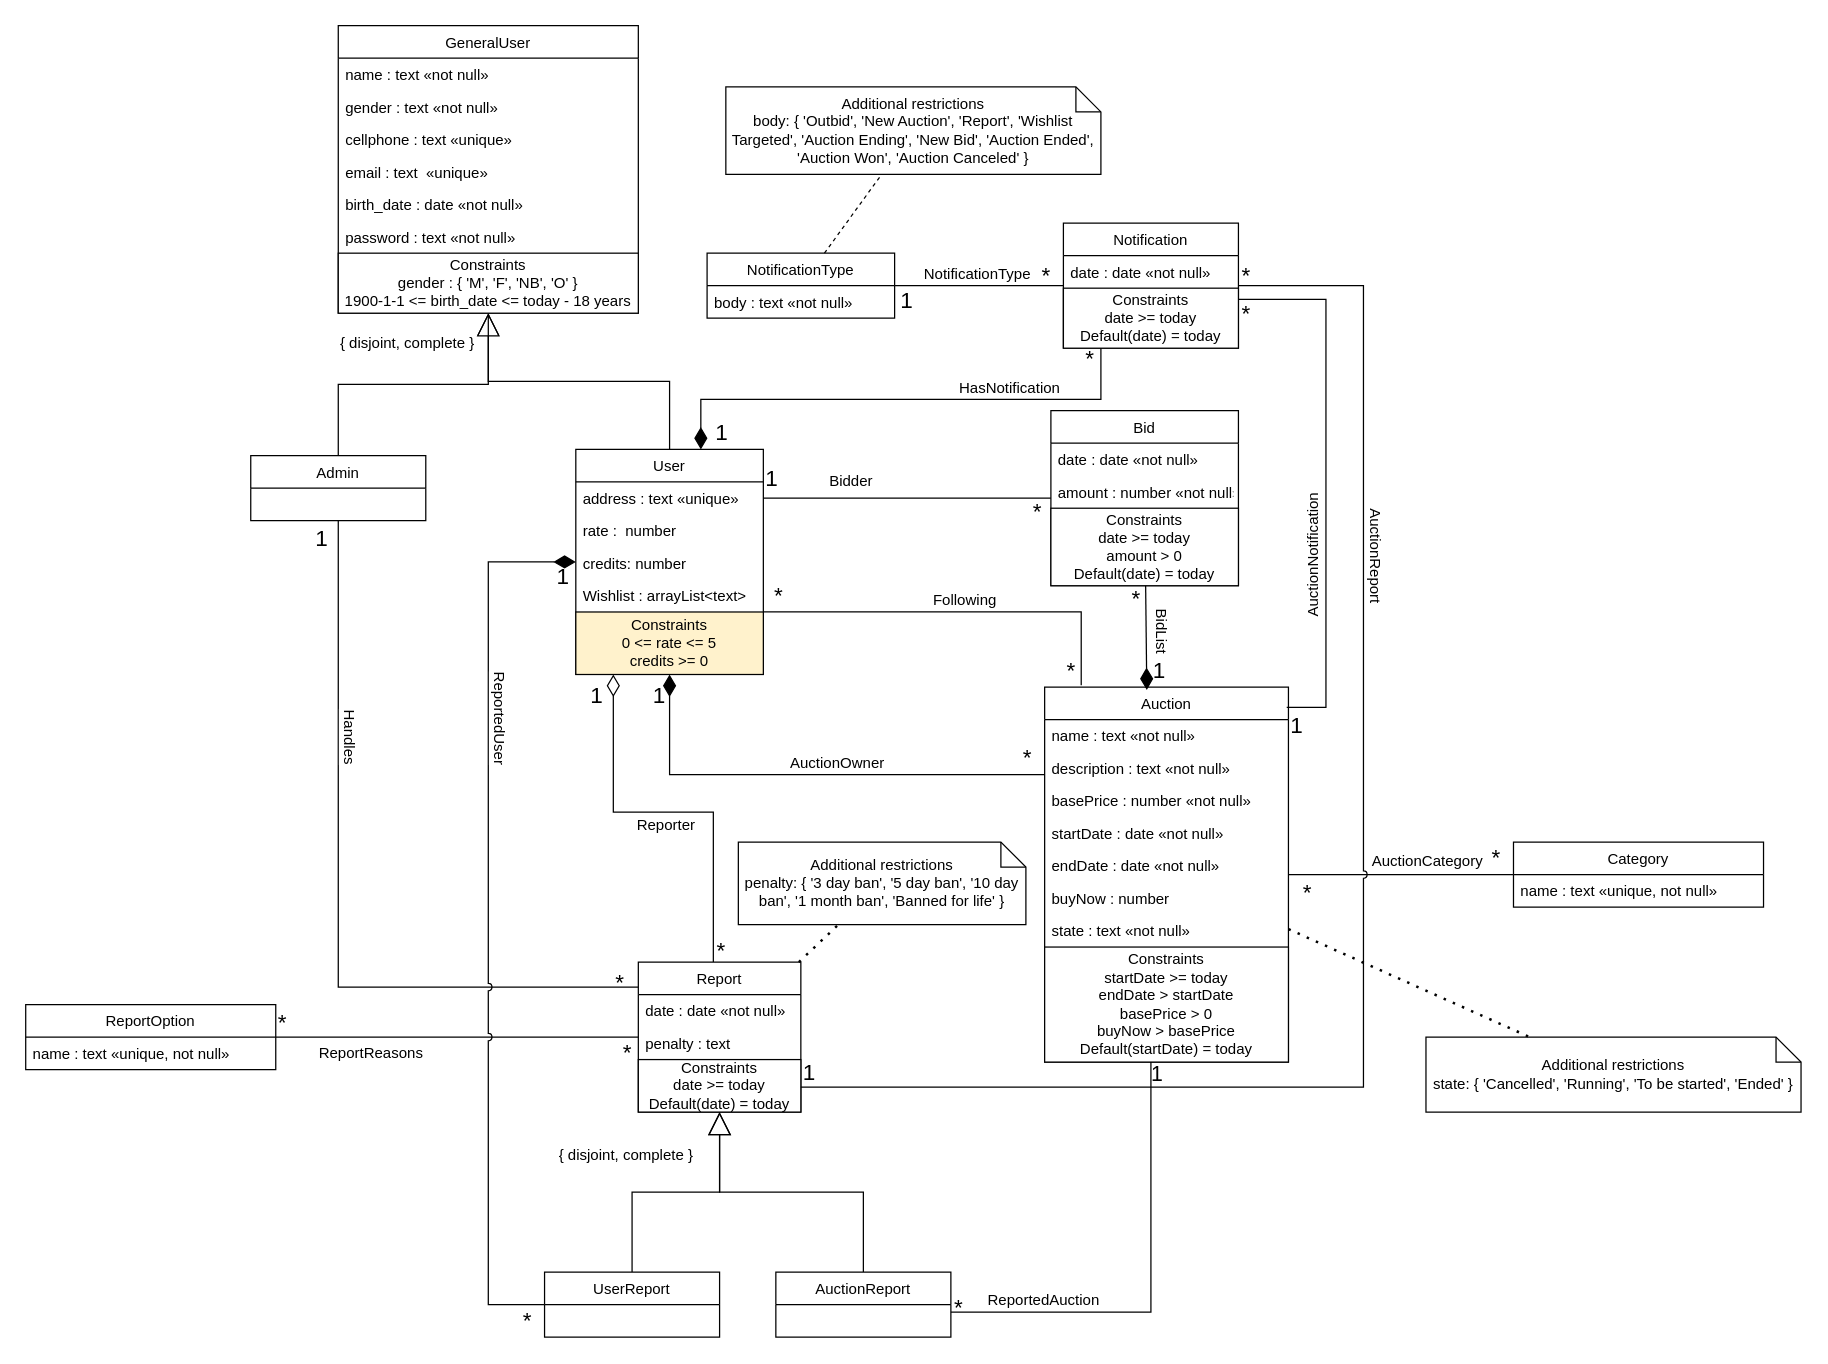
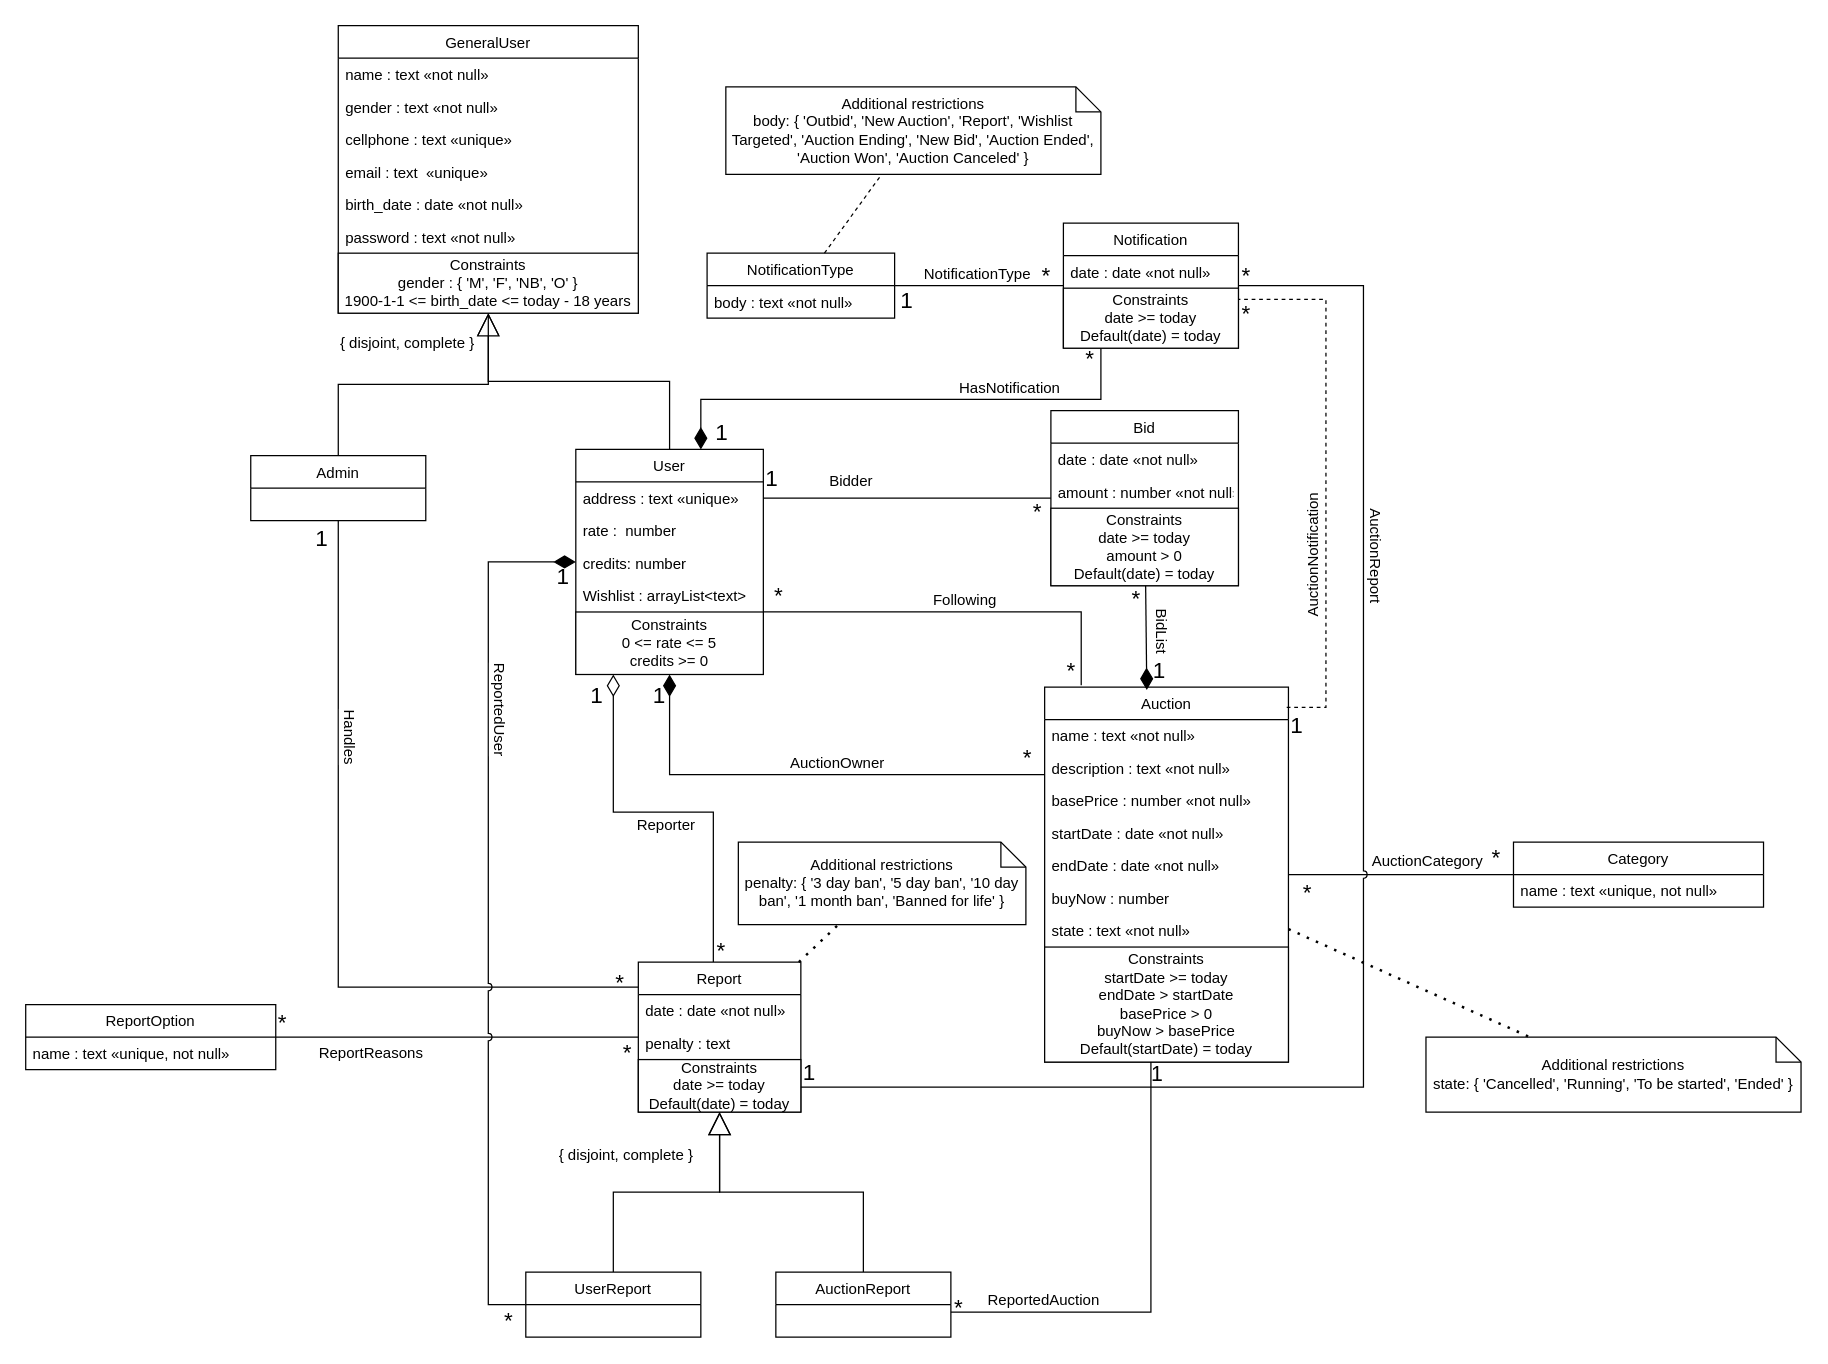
edge "Notification" -- "Auction": style solid -> dashed
node "Constraints 0 <= rate <= 5 credits >= 0": fillcolor #fff2cc -> #ffffff
node "UserReport": moved (632, 1304) -> (613, 1304)
